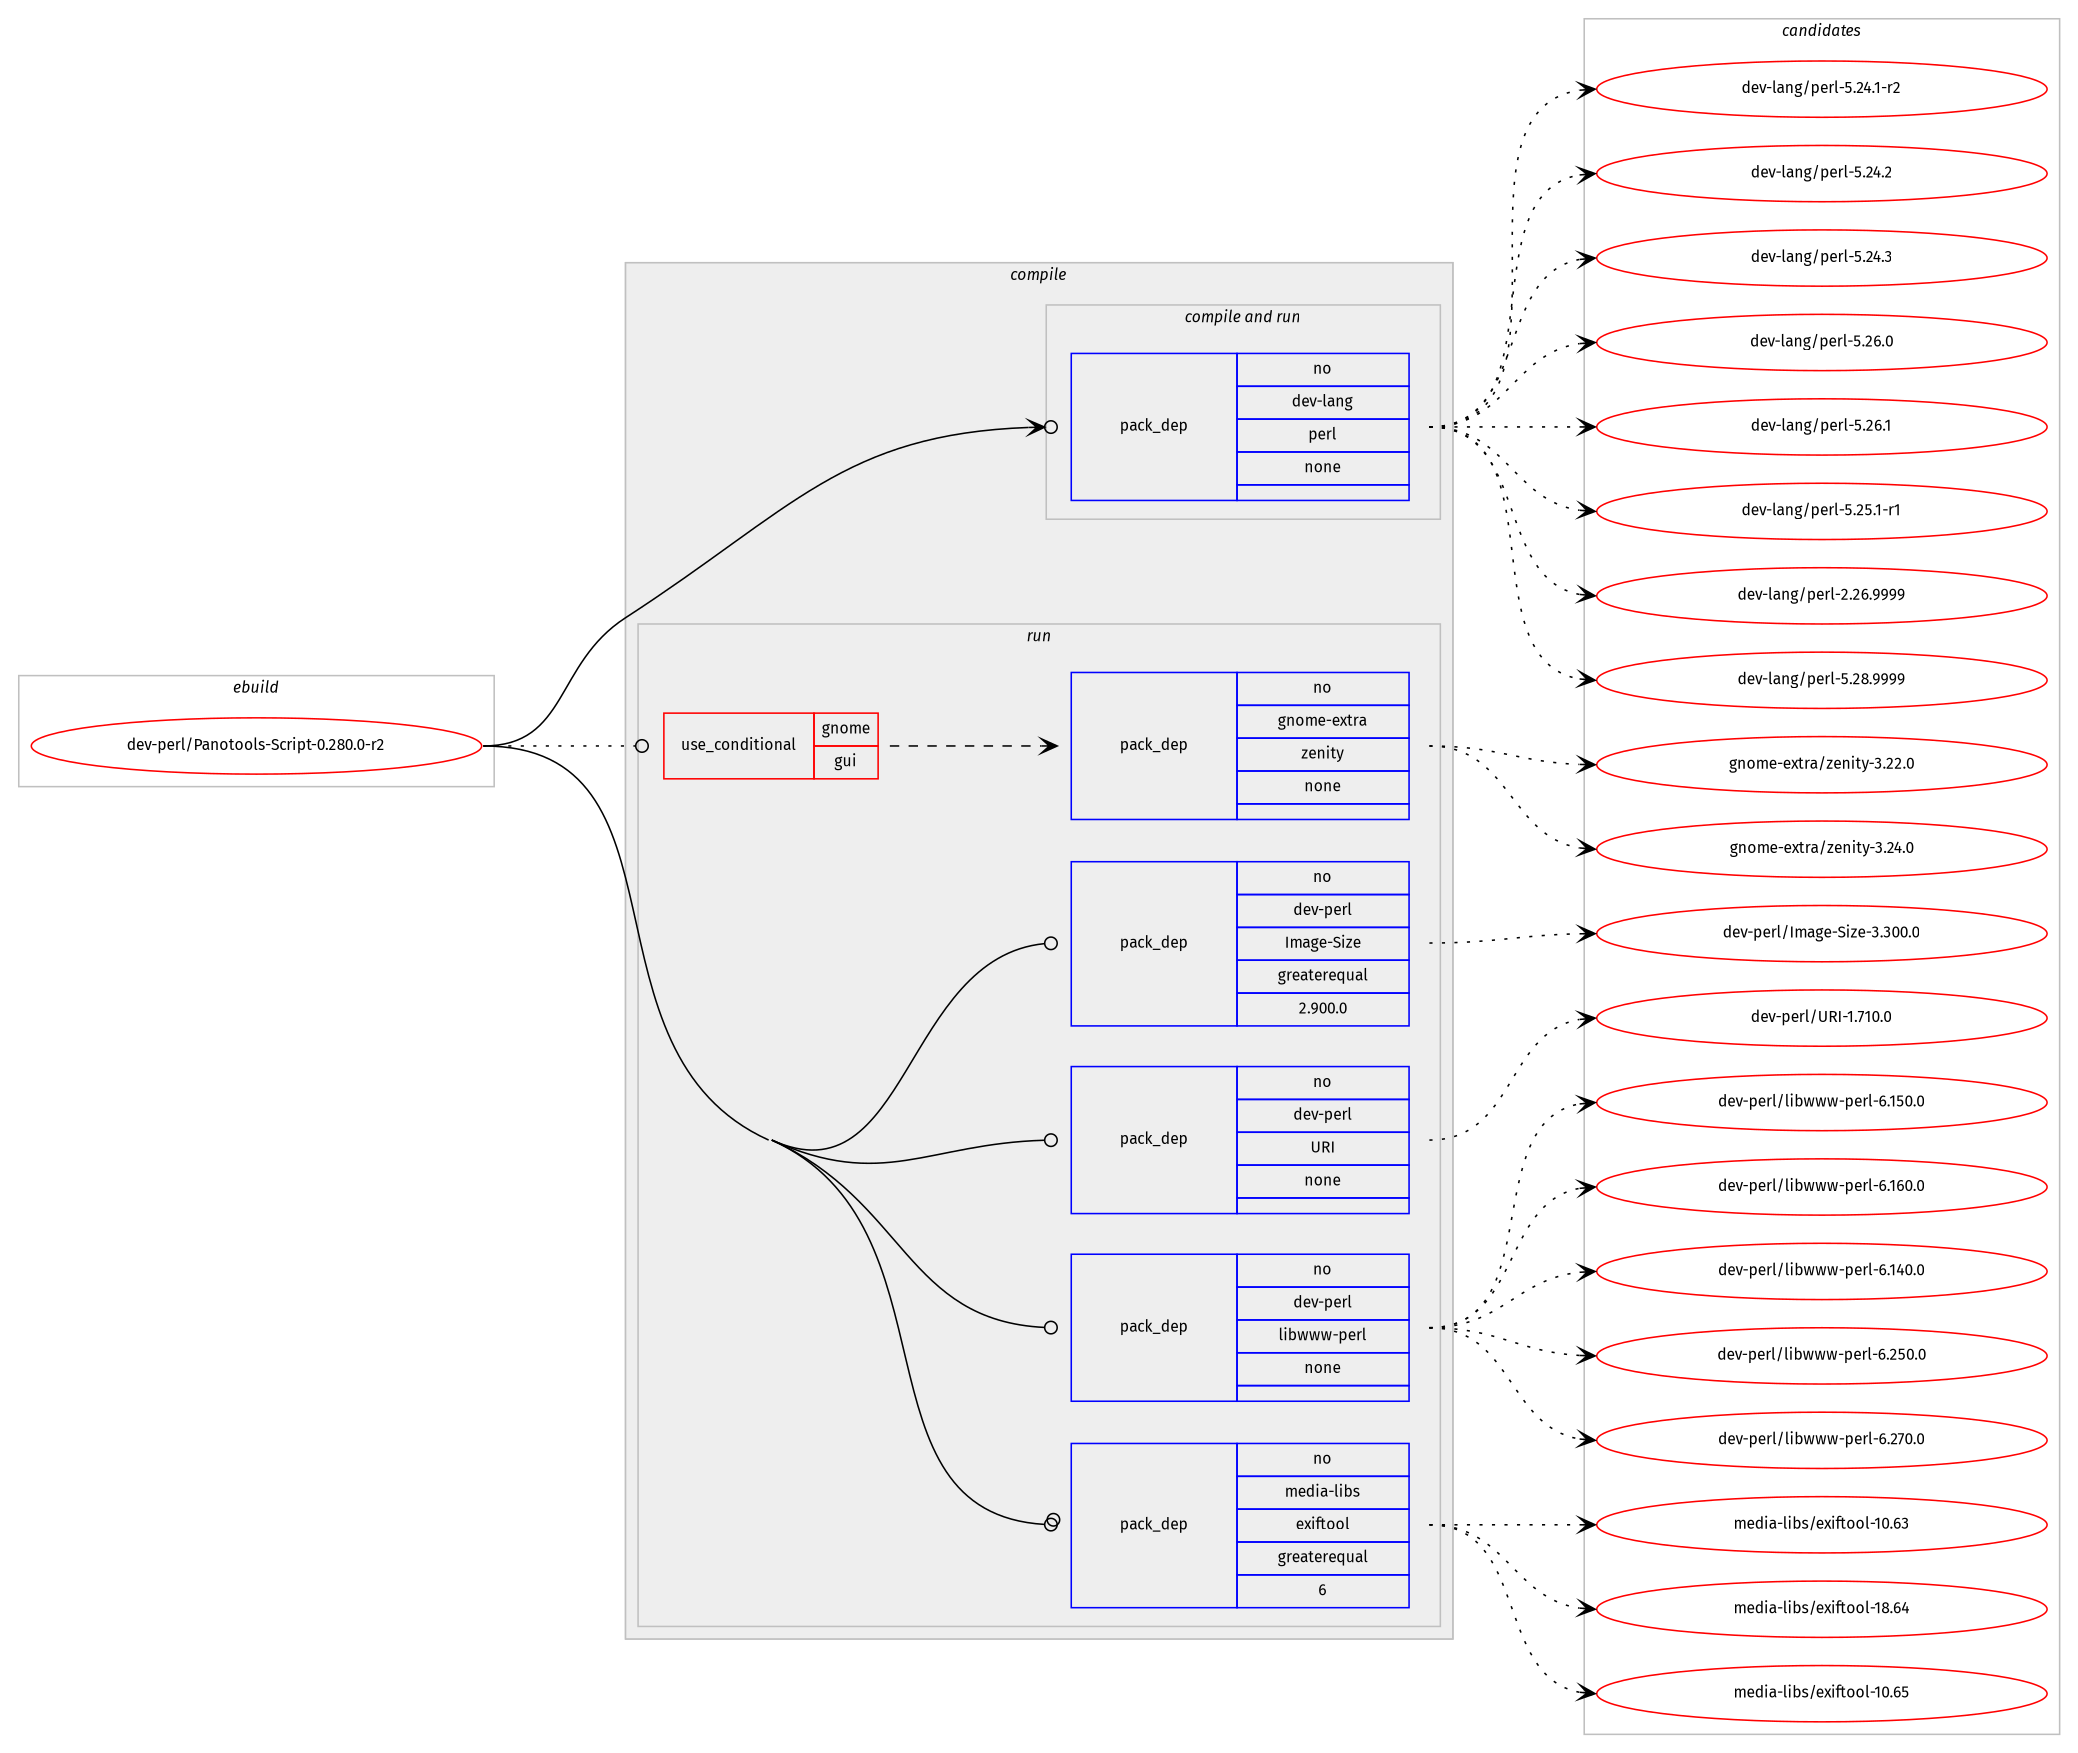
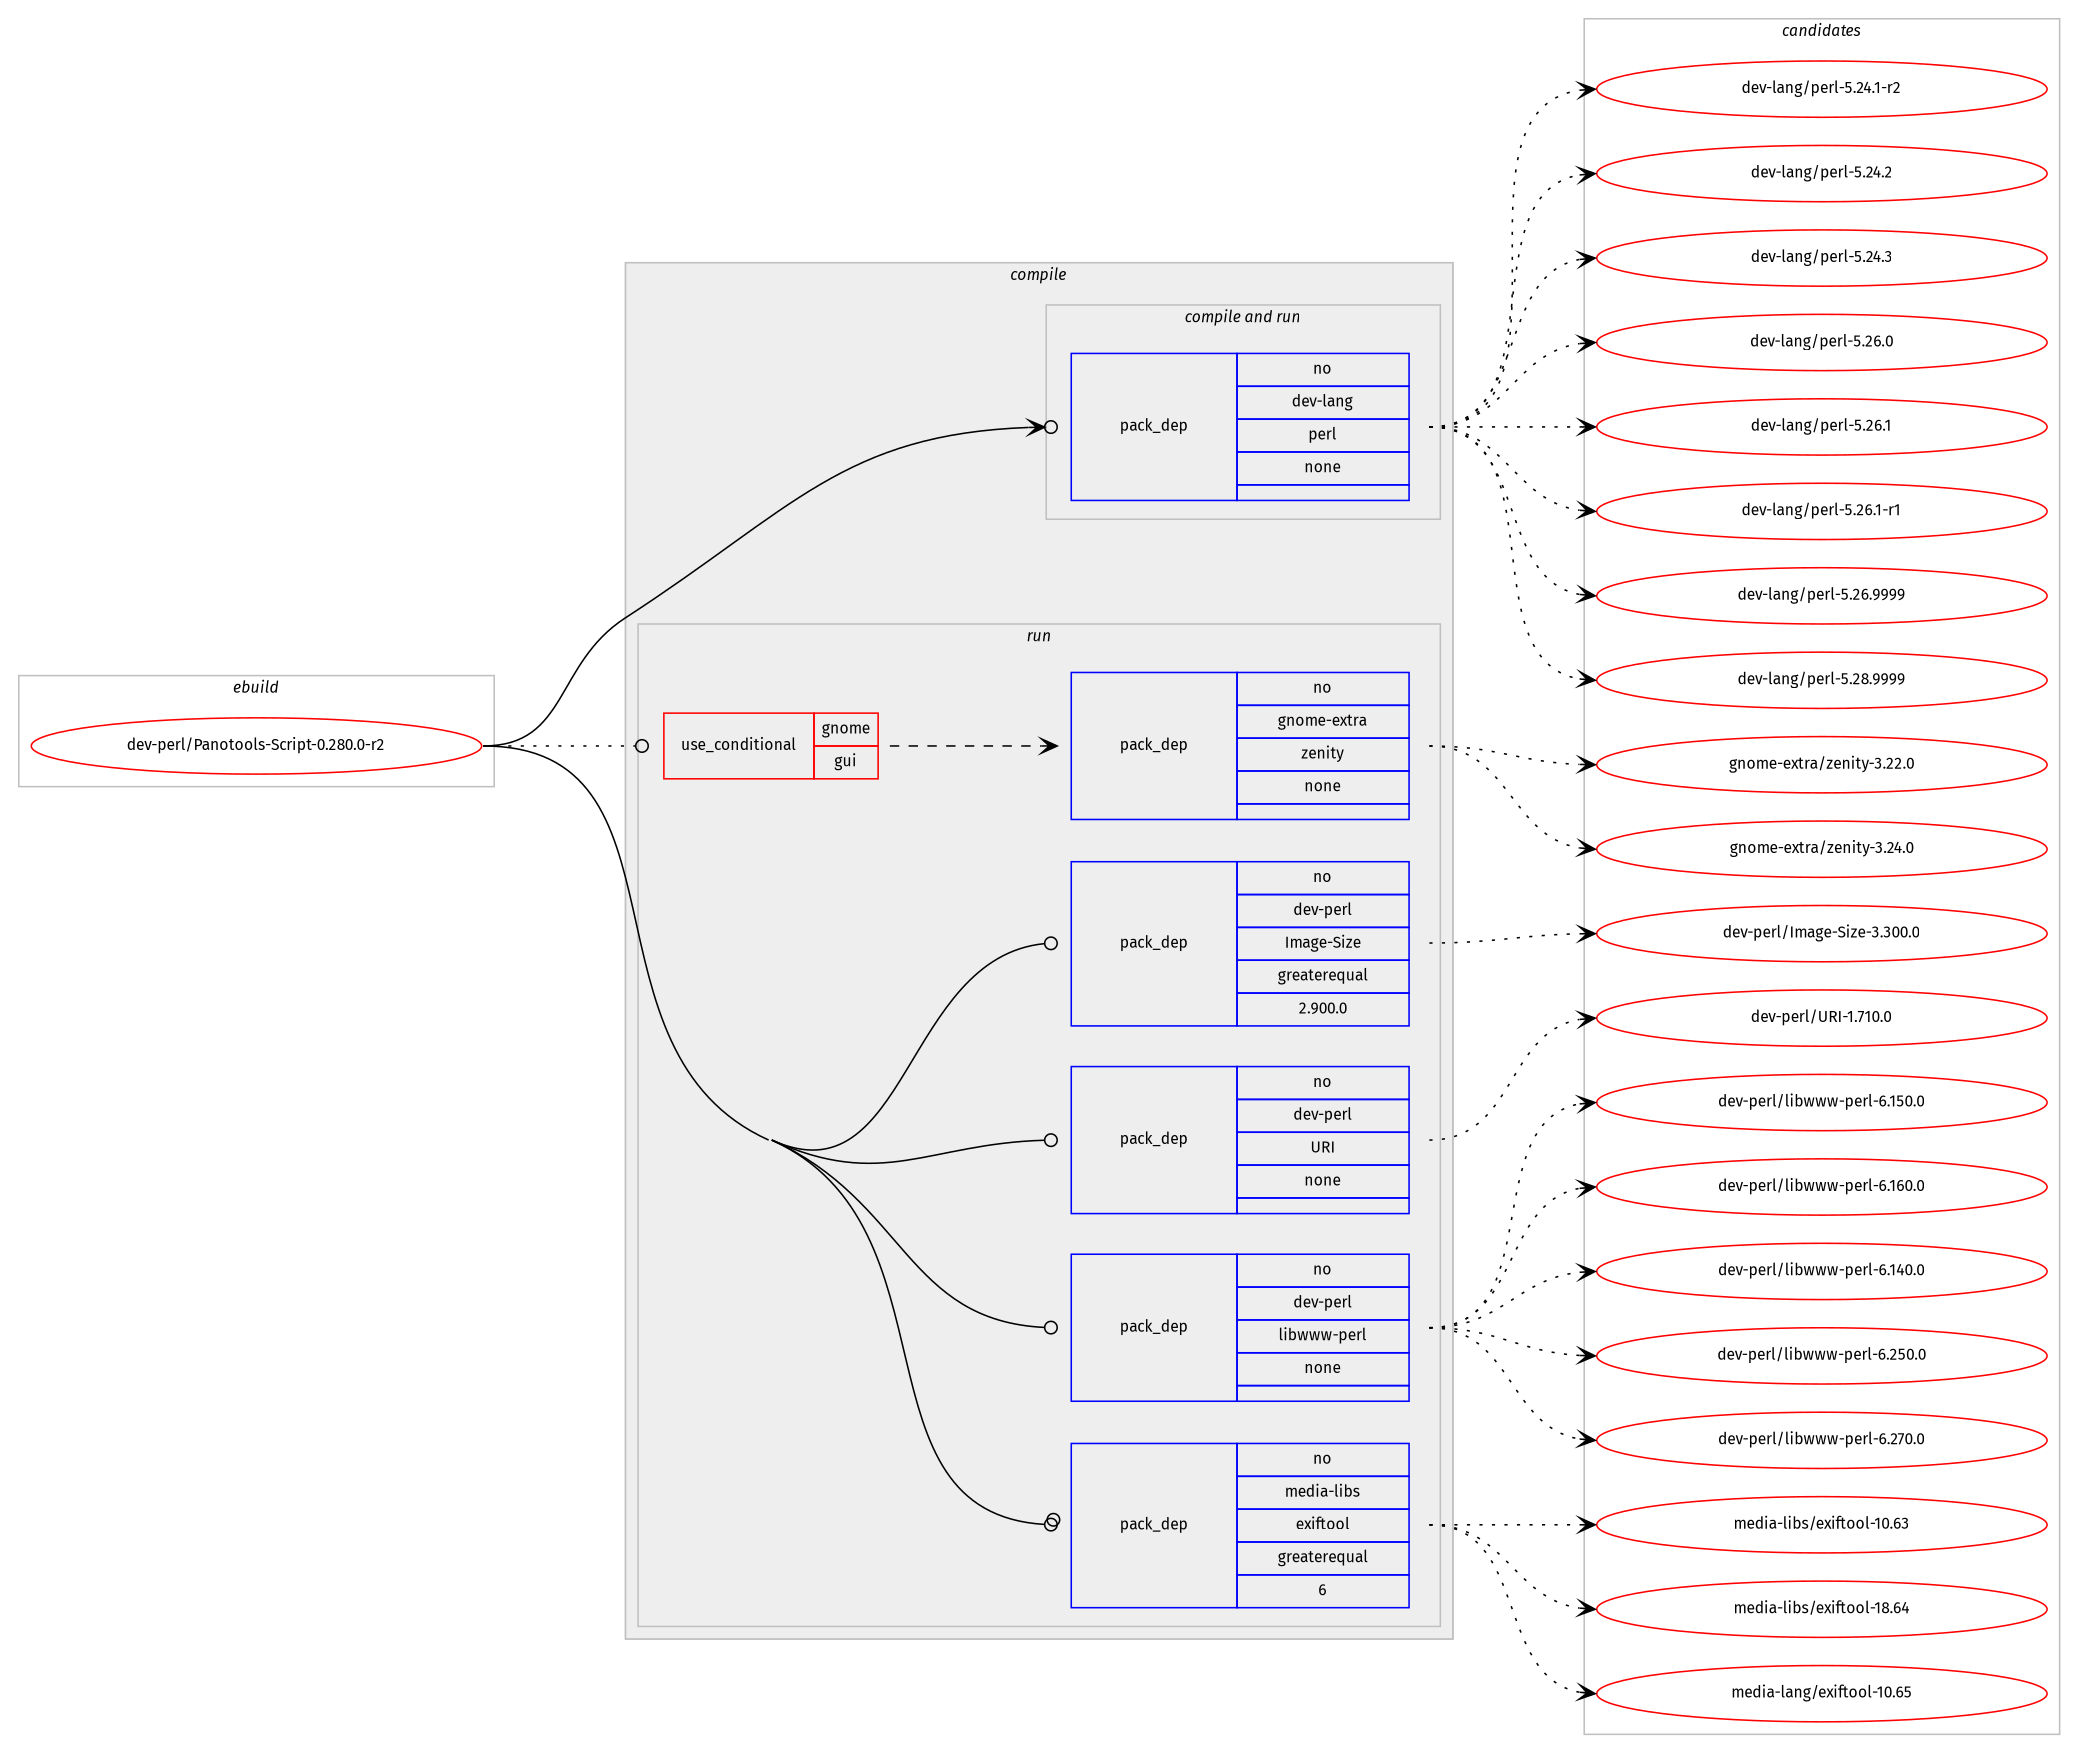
node "dev-lang/perl-5.25.1-r1": label "dev-lang/perl-5.25.1-r1" -> "dev-lang/perl-5.26.1-r1"
node "dev-lang/perl-2.26.9999": label "dev-lang/perl-2.26.9999" -> "dev-lang/perl-5.26.9999"
node "media-libs/exiftool-10.65": label "media-libs/exiftool-10.65" -> "media-lang/exiftool-10.65"
